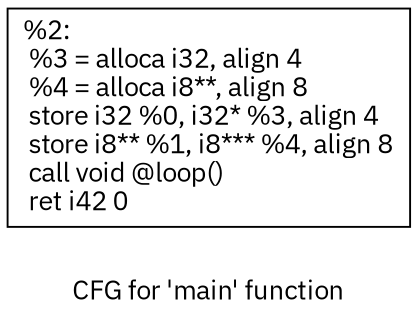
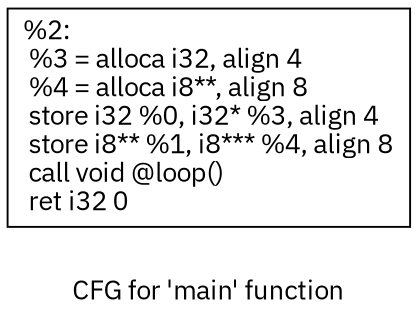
node "%2:": text "ret i42 0" -> "ret i32 0"
